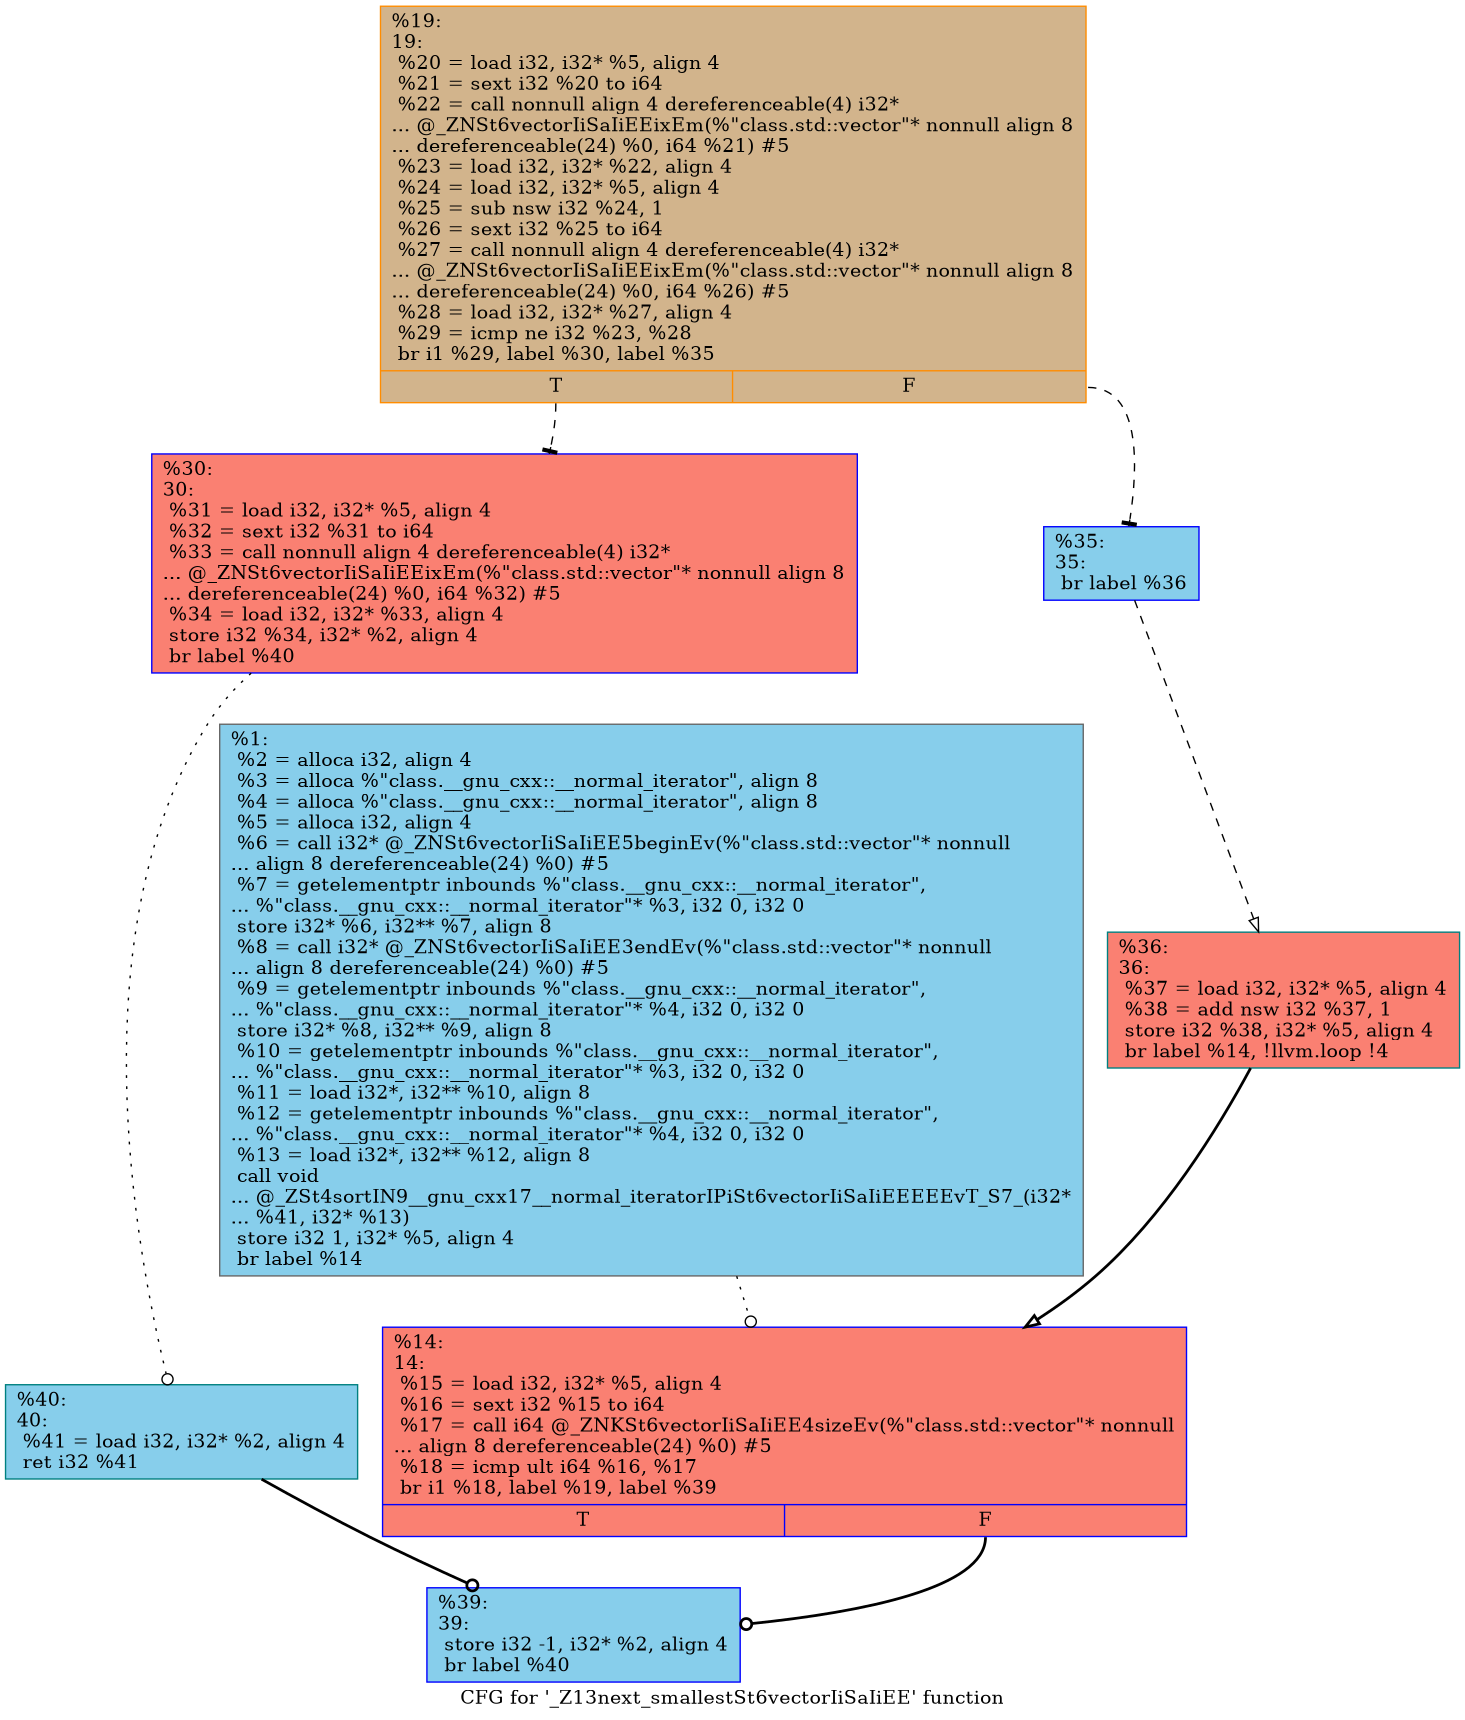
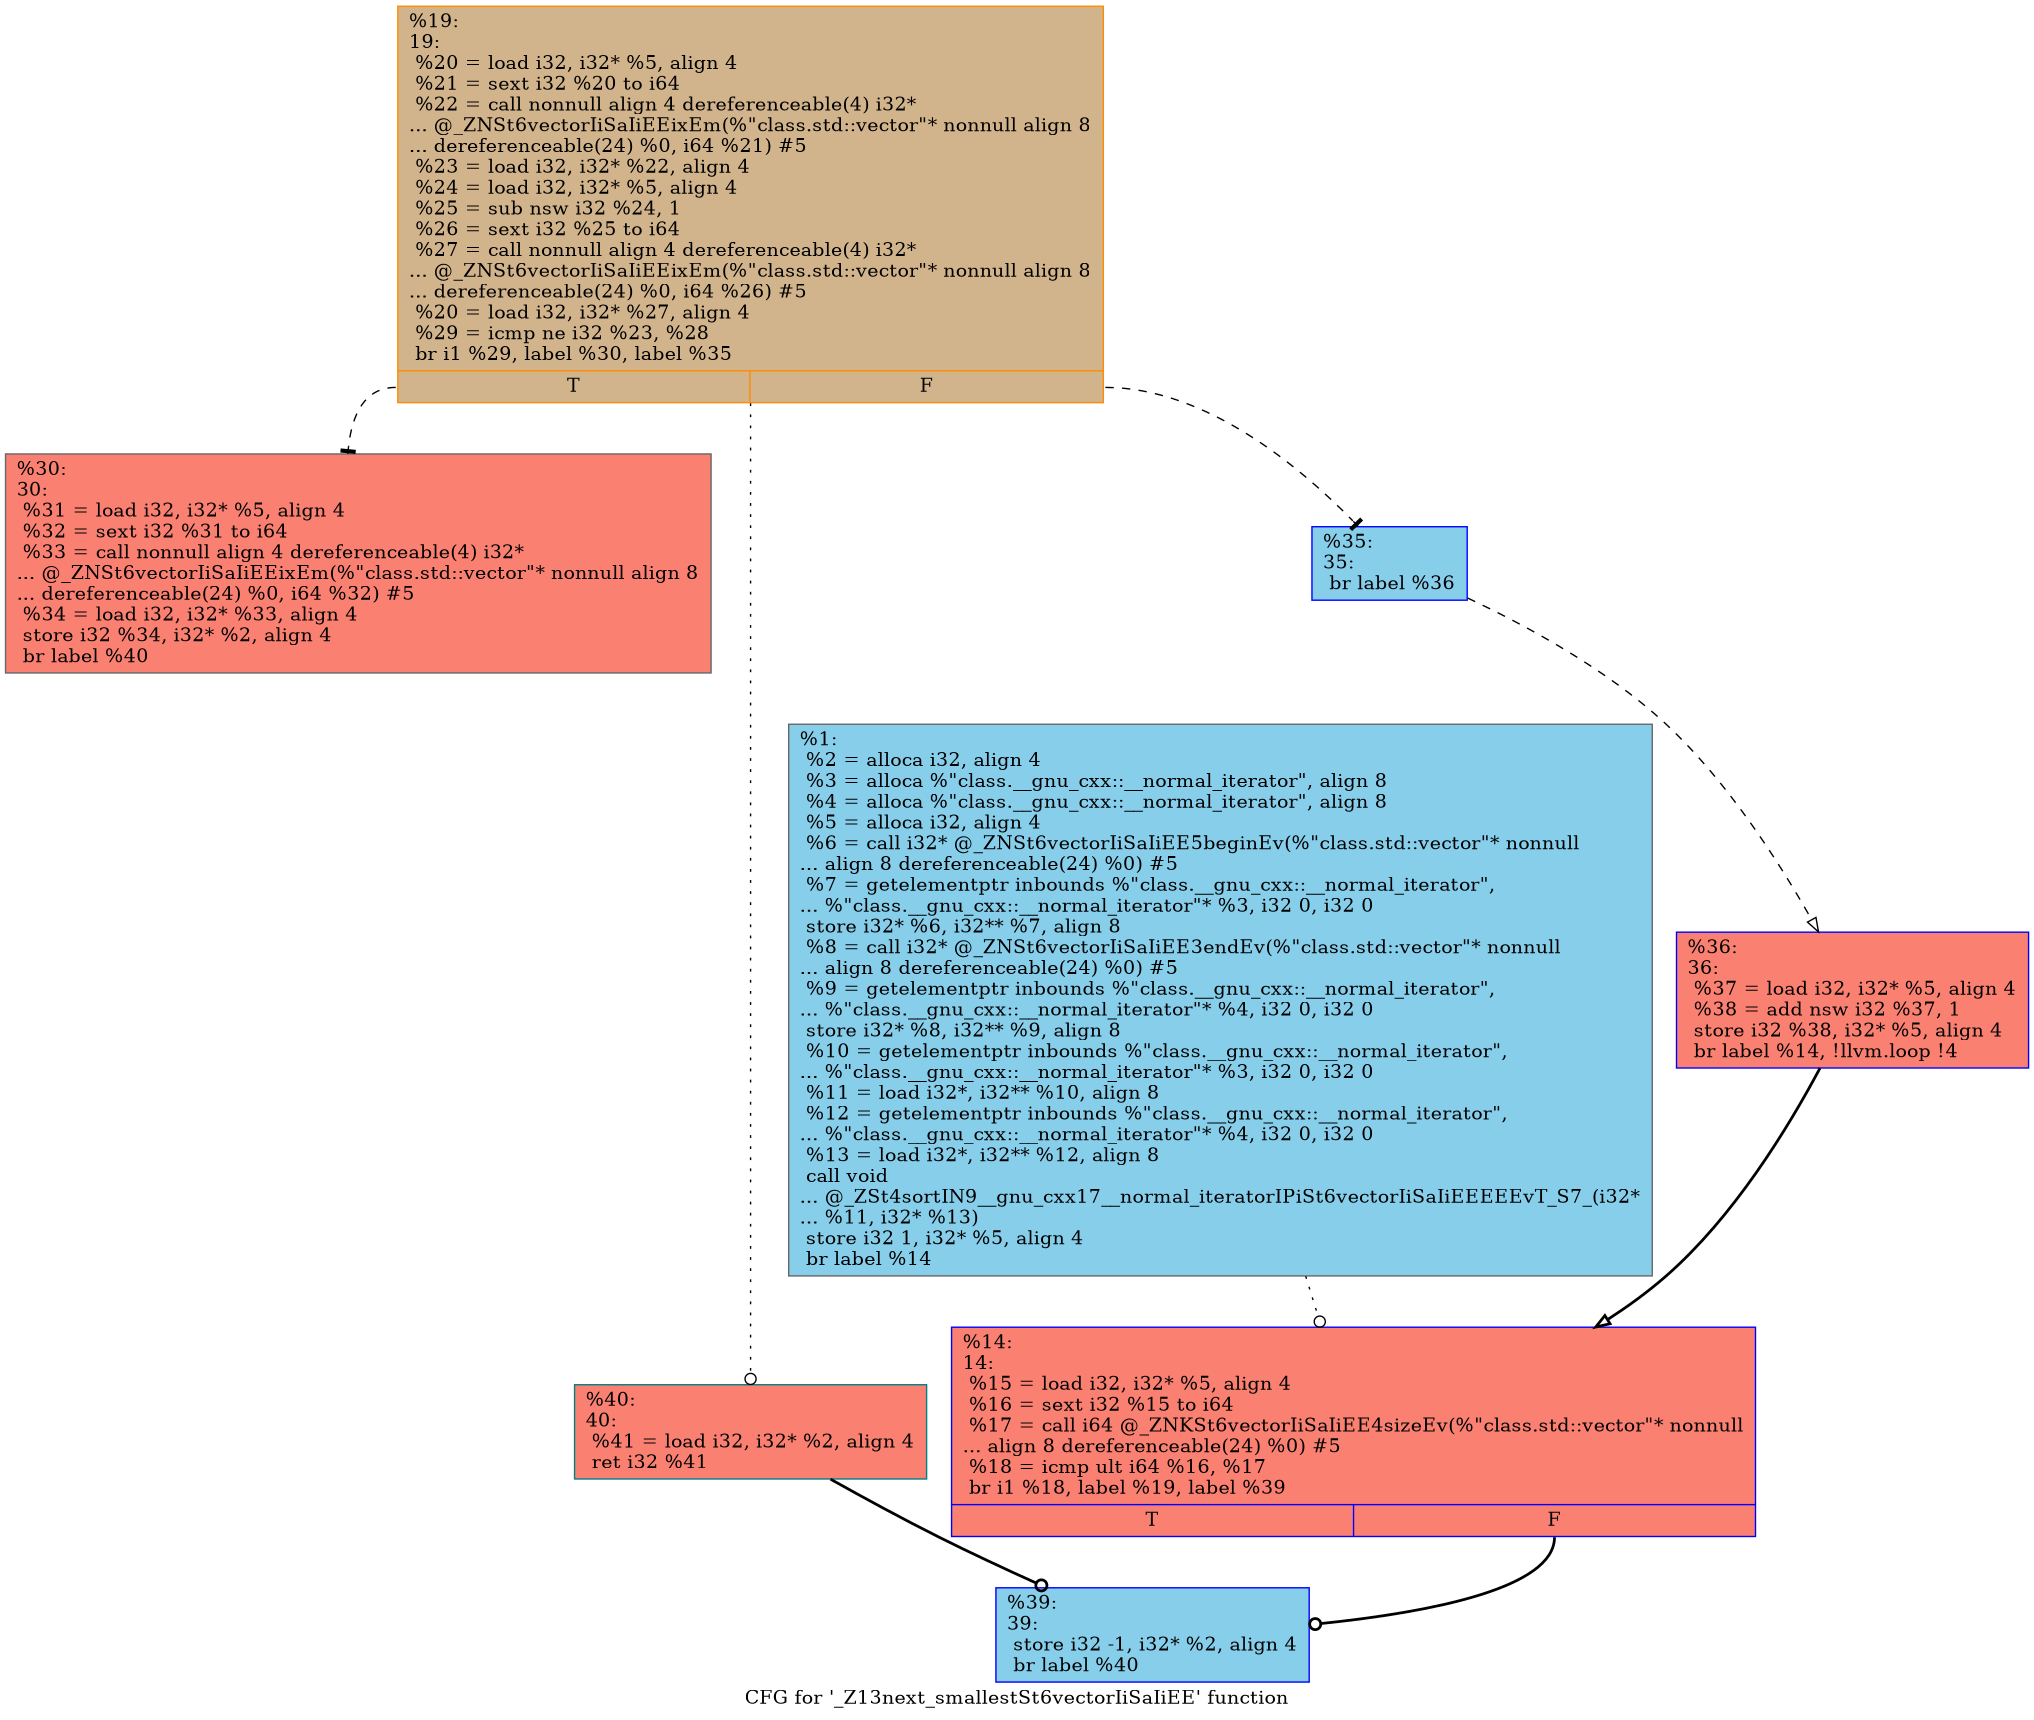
node "%19:": text "%28 = load i32, i32* %27, align 4" -> "%20 = load i32, i32* %27, align 4"
node "%30:": color blue -> gray40
node "%36:": color teal -> blue
edge "%30:" -> "%40:": now "%19:" -> "%40:"
node "%1:": text "... %41, i32* %13)" -> "... %11, i32* %13)"
node "%40:": fillcolor skyblue -> salmon
